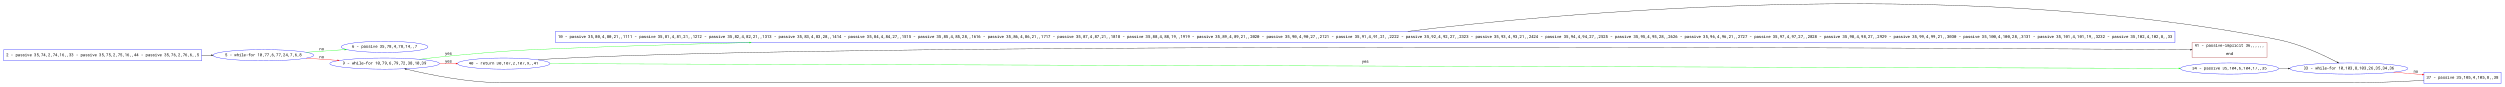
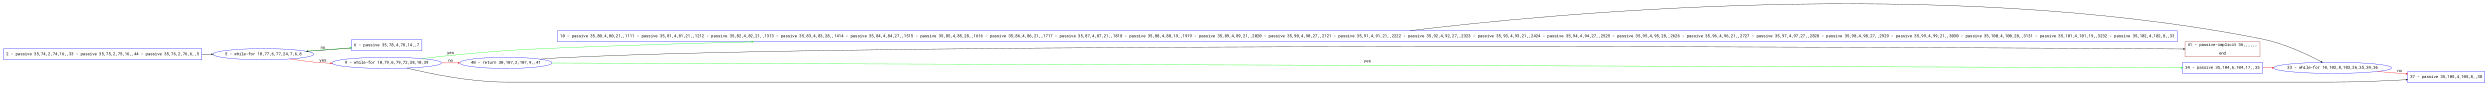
node "6 - passive 35,78,4,78,14,,7": shape ellipse -> box
edge "6 - passive 35,78,4,78,14,,7" -> "5 - while-for 10,77,6,77,24,7,6,8": added
edge "5 - while-for 10,77,6,77,24,7,6,8" -> "9 - while-for 10,79,6,79,72,38,10,39": label "no" -> "yes"
edge "9 - while-for 10,79,6,79,72,38,10,39" -> "40 - return 30,107,2,107,9,,41": label "yes" -> "no"
node "34 - passive 35,104,6,104,17,,35": shape ellipse -> box
edge "34 - passive 35,104,6,104,17,,35" -> "33 - while-for 10,103,8,103,26,35,34,36": color #000000 -> #ff0000
edge "37 - passive 35,105,4,105,8,,38" -> "9 - while-for 10,79,6,79,72,38,10,39": reversed
